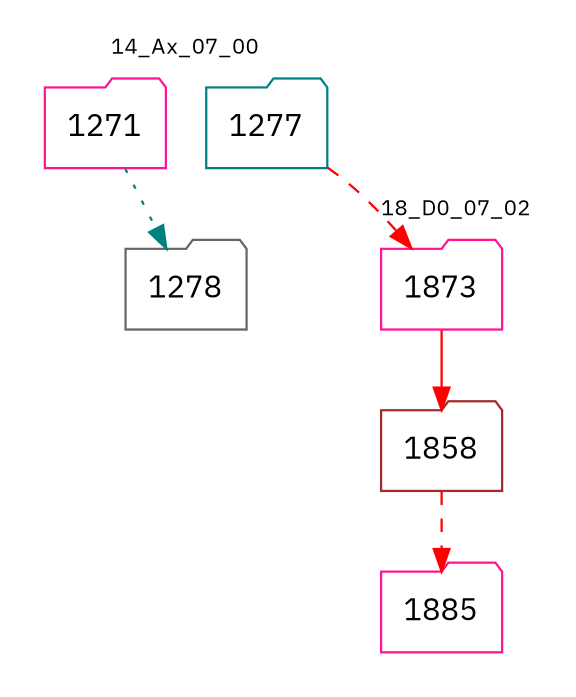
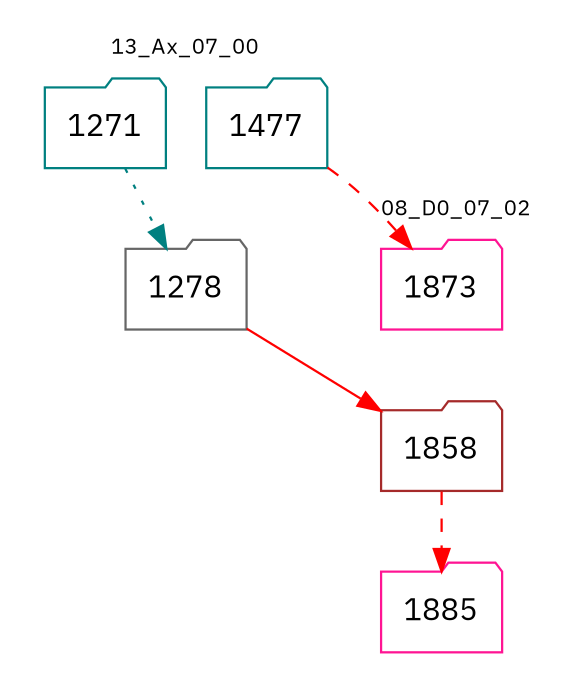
cluster "14_Ax_07_00": label "14_Ax_07_00" -> "13_Ax_07_00"
node "1271": color deeppink -> teal
node "1277": label "1277" -> "1477"
cluster "18_D0_07_02": label "18_D0_07_02" -> "08_D0_07_02"
edge "1873" -> "1858": now "1278" -> "1858"
